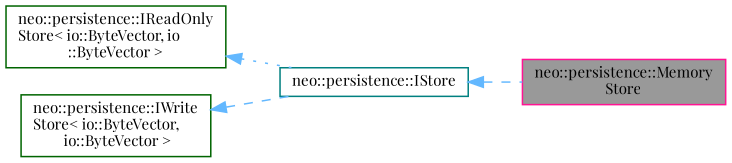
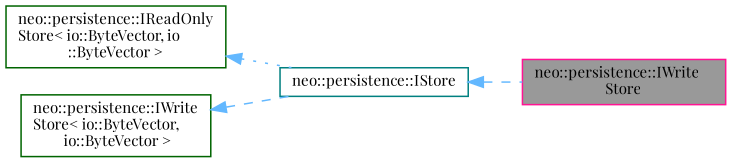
node "neo::persistence::Memory Store": label "neo::persistence::Memory Store" -> "neo::persistence::IWrite Store"
